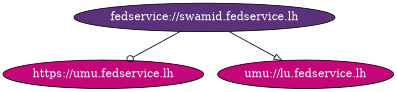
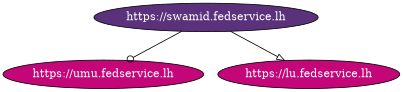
node "fedservice://swamid.fedservice.lh": label "fedservice://swamid.fedservice.lh" -> "https://swamid.fedservice.lh"
node "umu://lu.fedservice.lh": label "umu://lu.fedservice.lh" -> "https://lu.fedservice.lh"
